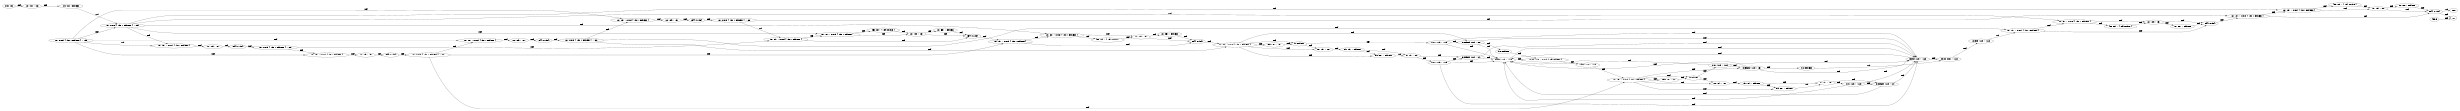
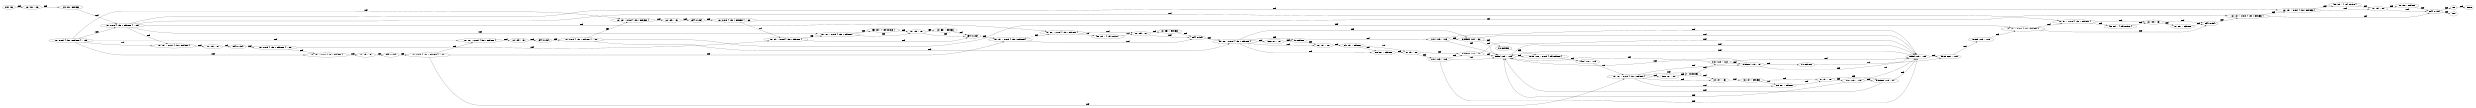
edge "leave" -> "nop": reversed
